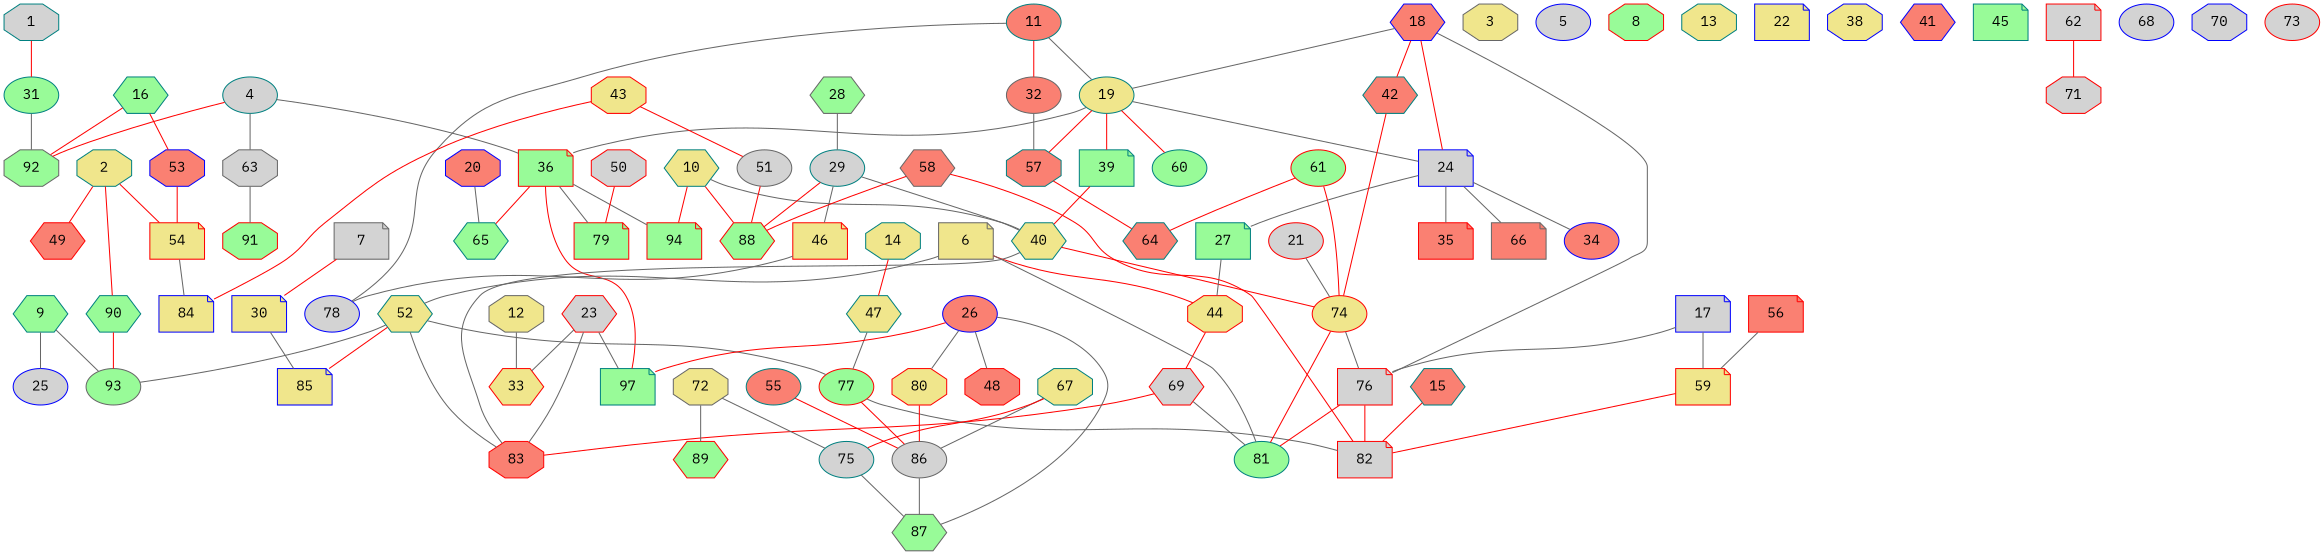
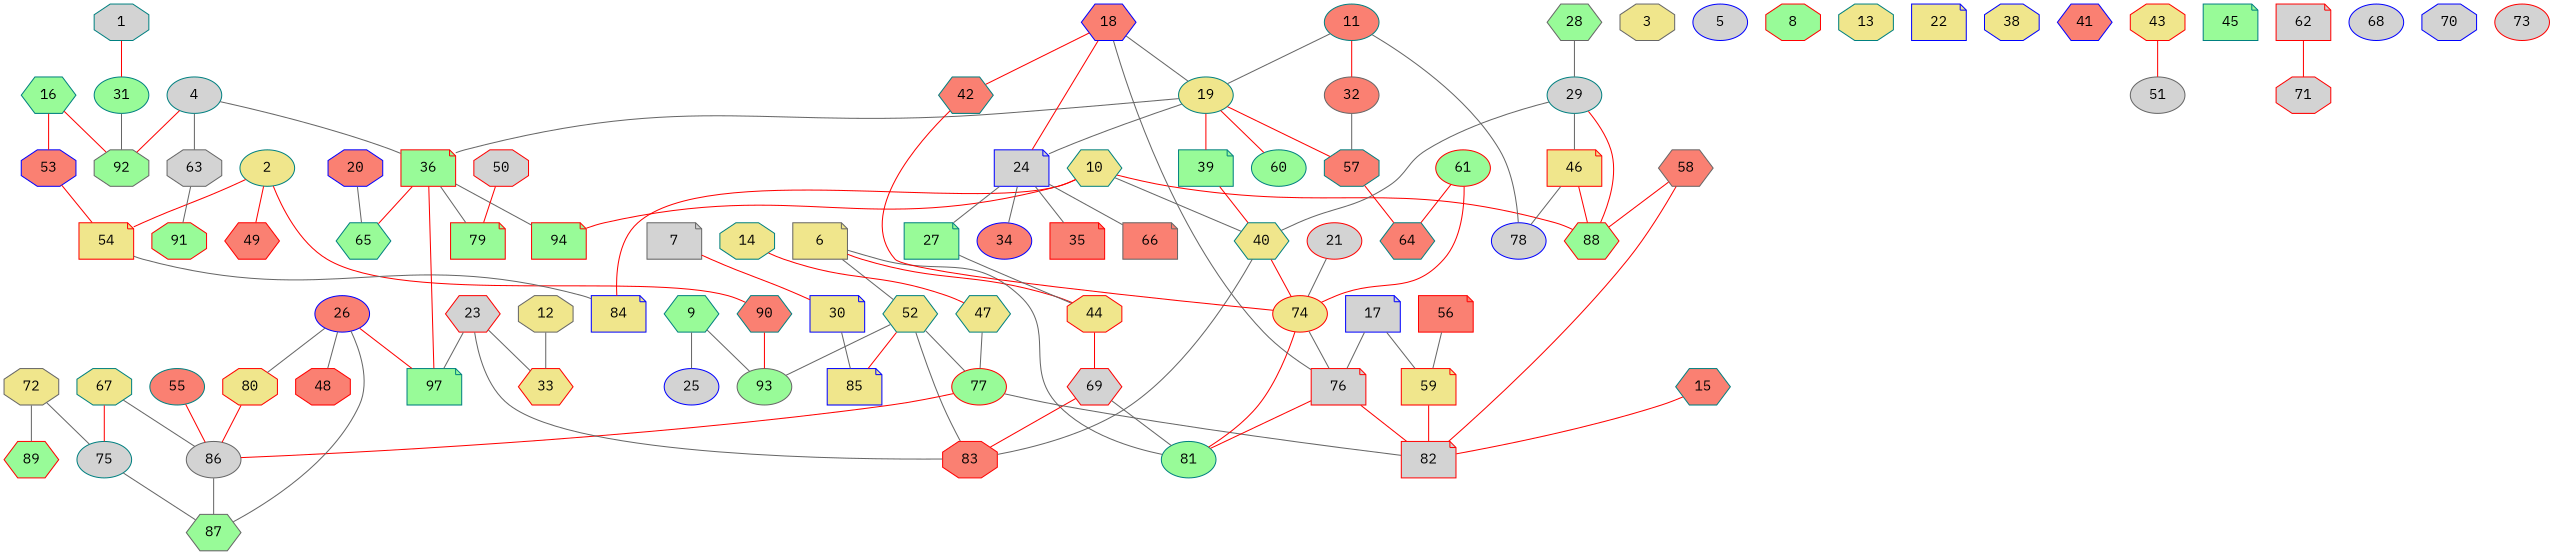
node "2": shape octagon -> ellipse
edge "43" -- "84": now "10" -- "84"
edge "51" -- "88": now "46" -- "88"
node "90": fillcolor palegreen -> salmon
